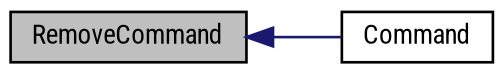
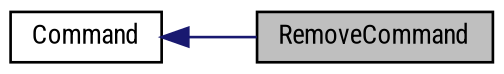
edge "Command" -> "RemoveCommand": reversed
